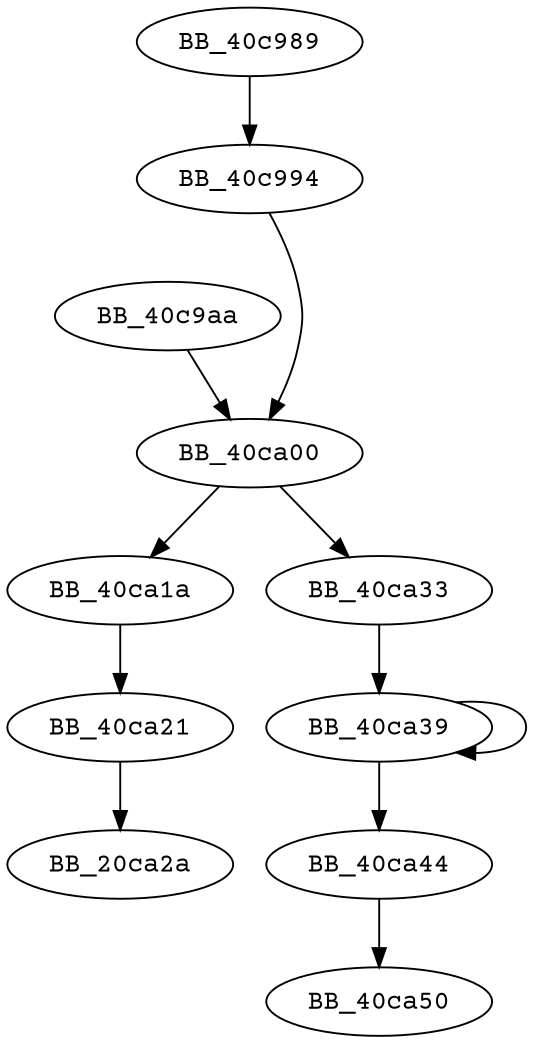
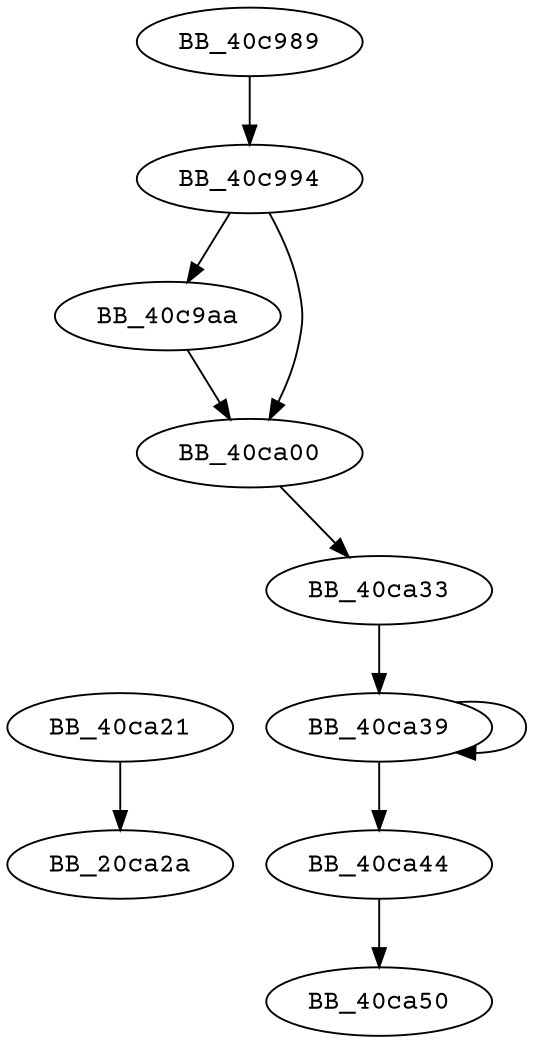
edge "BB_40c994" -> "BB_40c9aa": added
node "BB_40ca1a": removed
